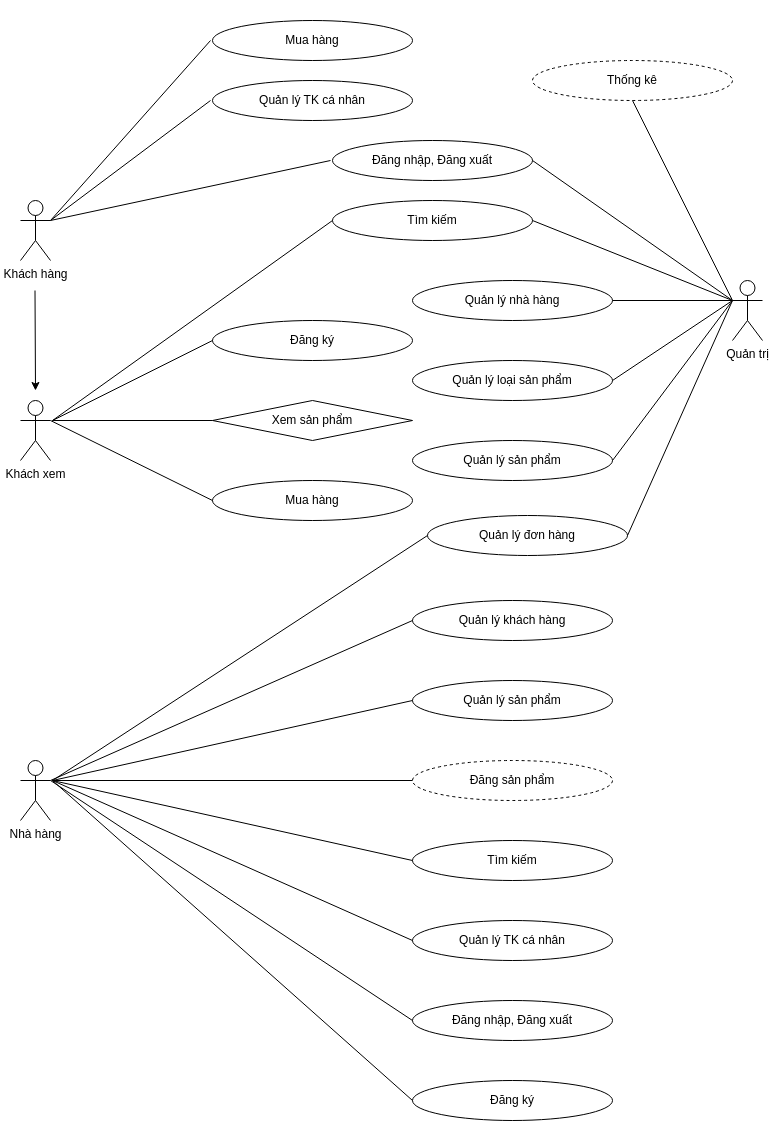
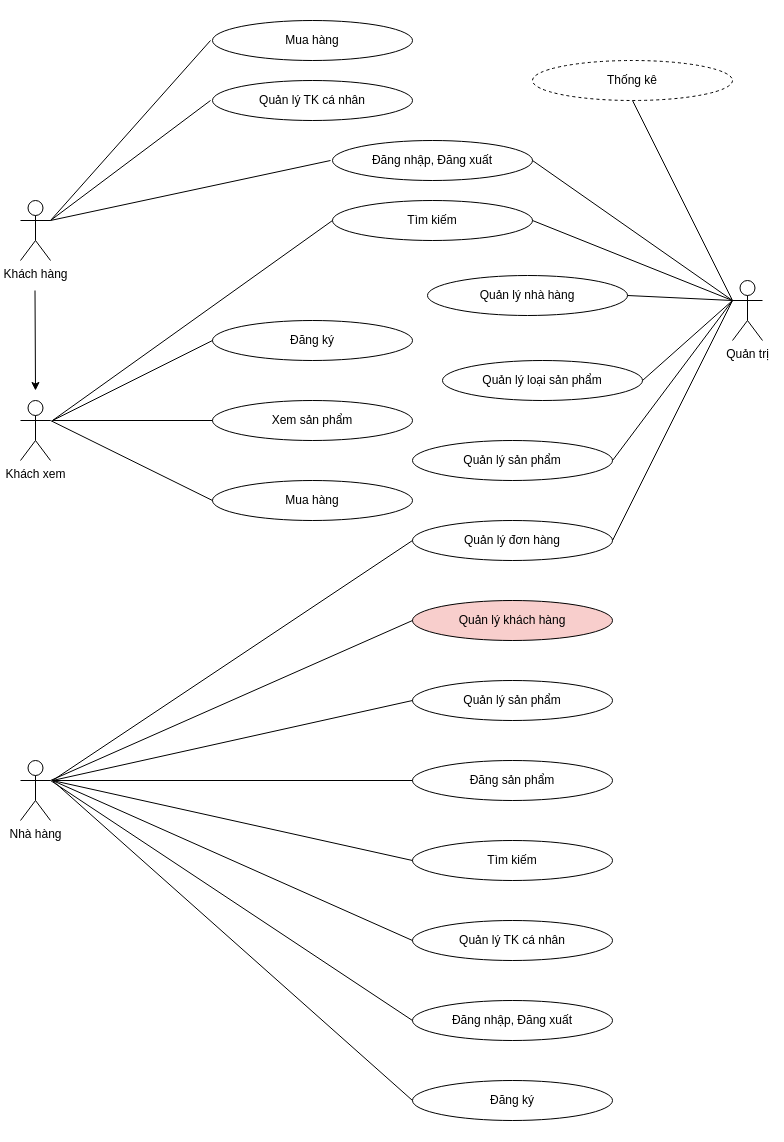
node "Quản lý nhà hàng": moved (513, 301) -> (528, 296)
node "Quản lý loại sản phẩm": moved (513, 381) -> (543, 381)
node "Xem sản phẩm": shape diamond -> ellipse
node "Quản lý đơn hàng": moved (528, 536) -> (513, 541)
node "Quản lý khách hàng": fillcolor #ffffff -> #f8cecc
node "Đăng sản phẩm": style dashed -> solid
